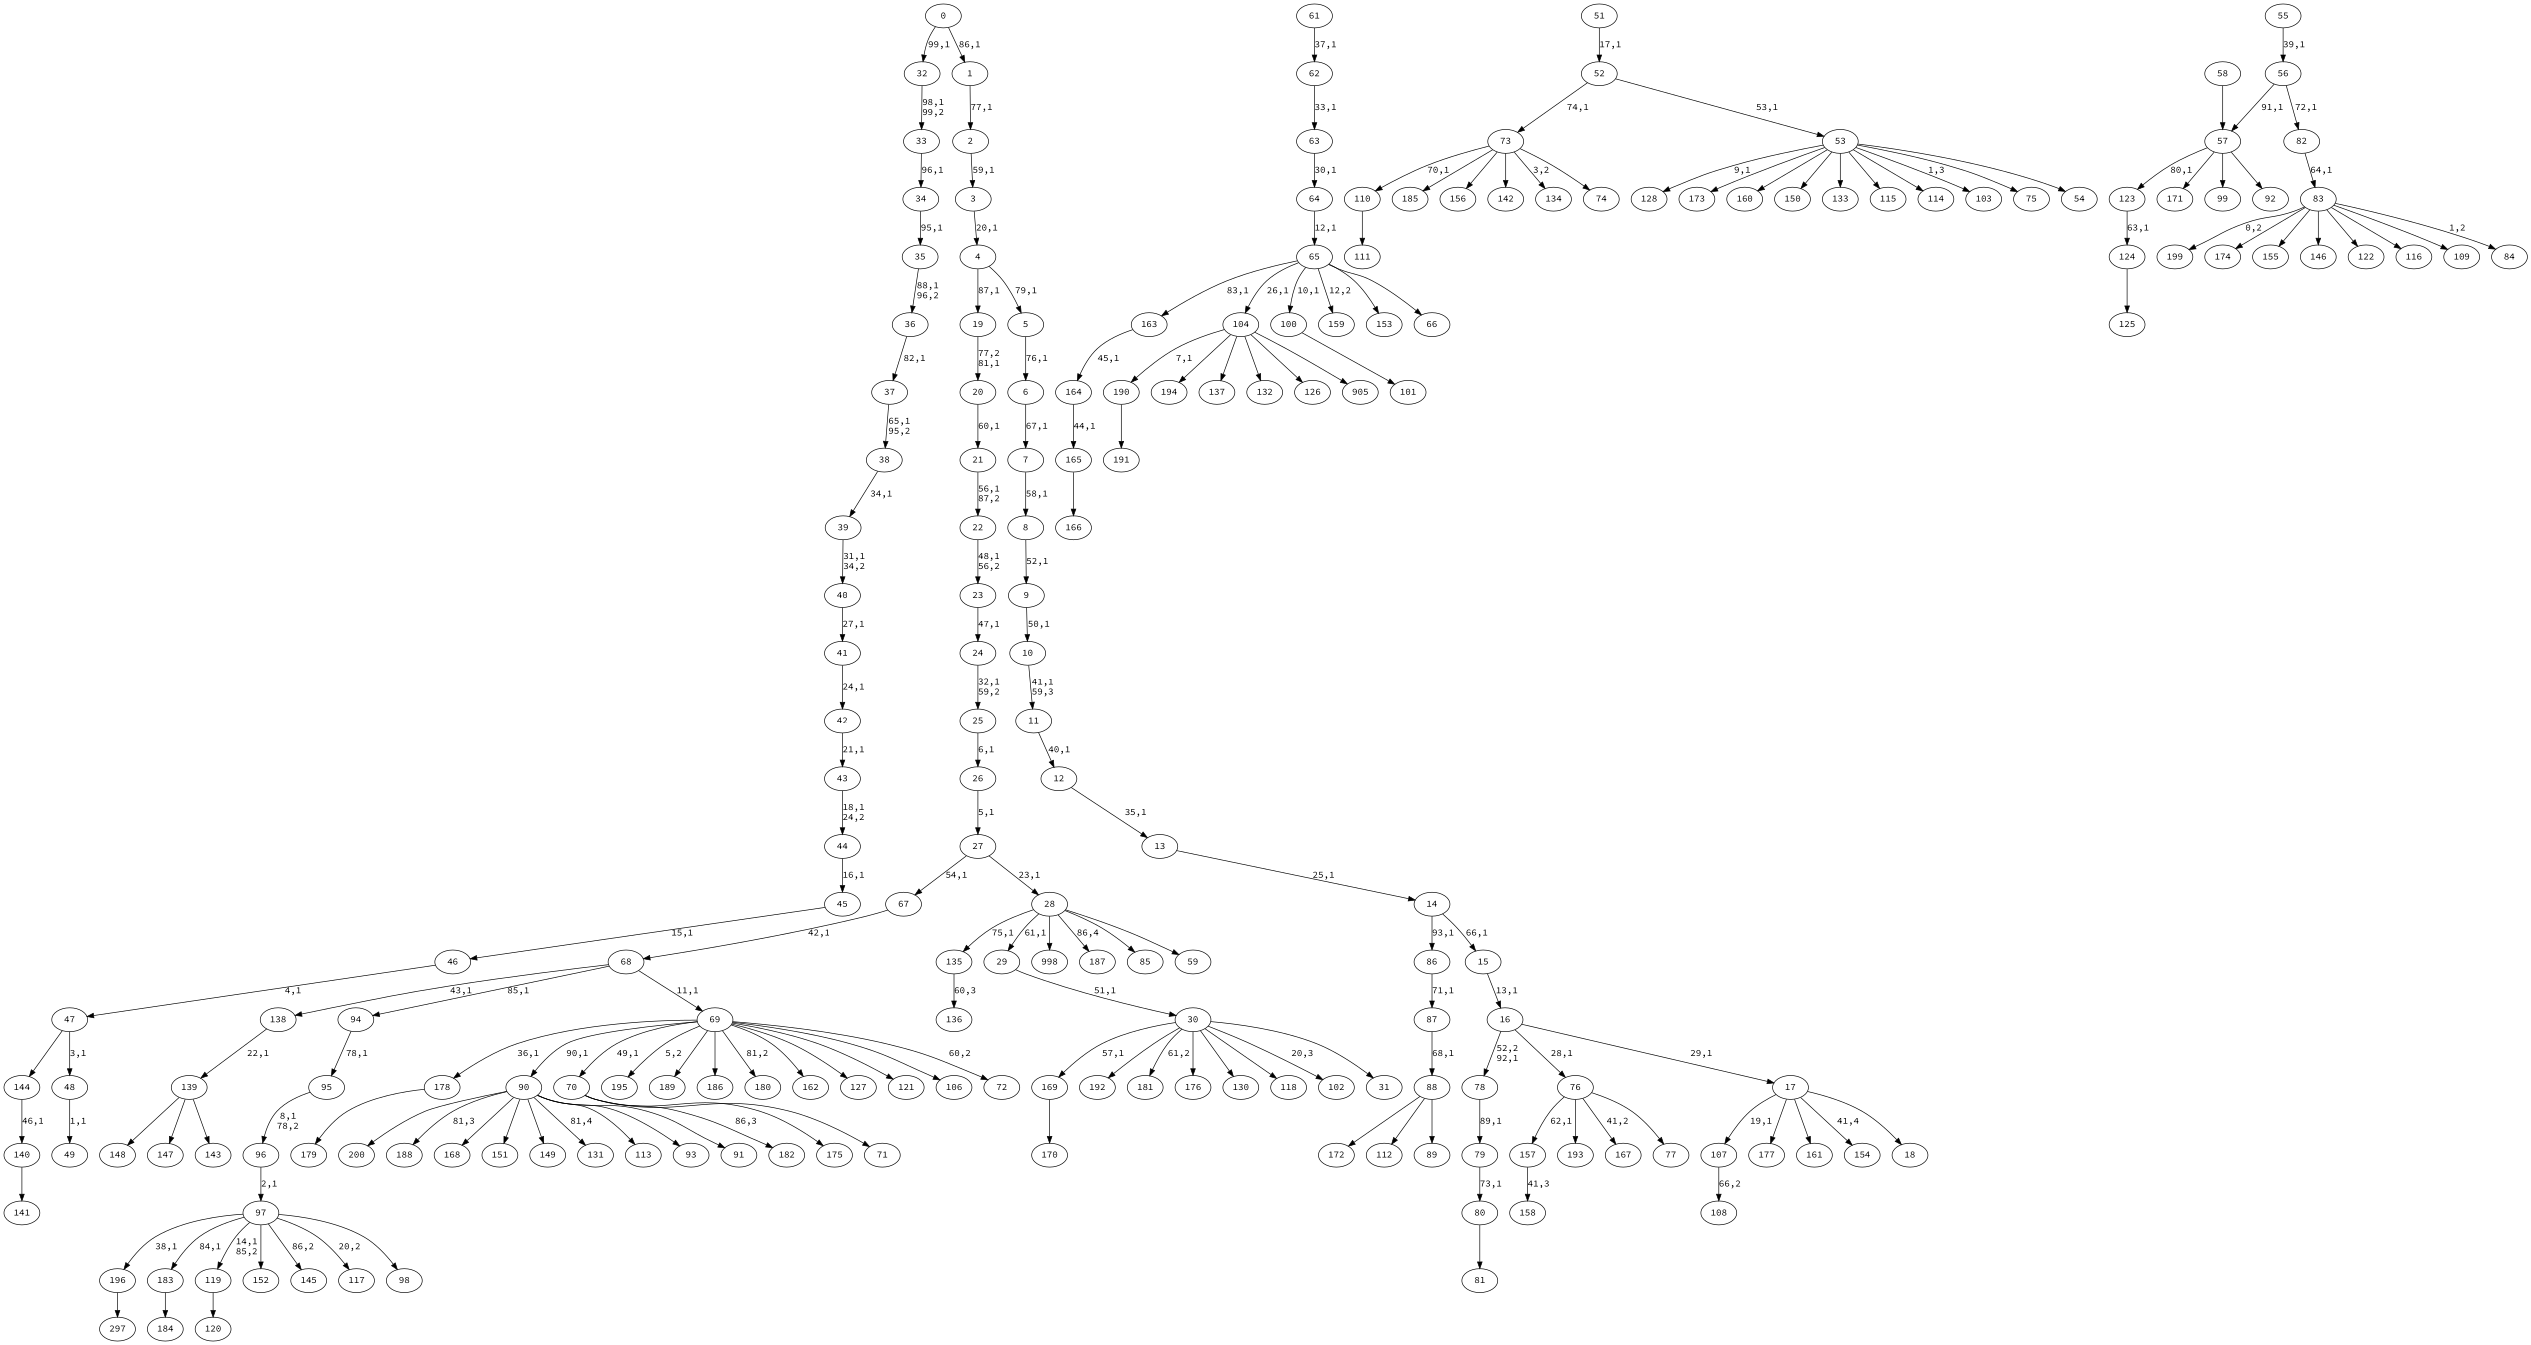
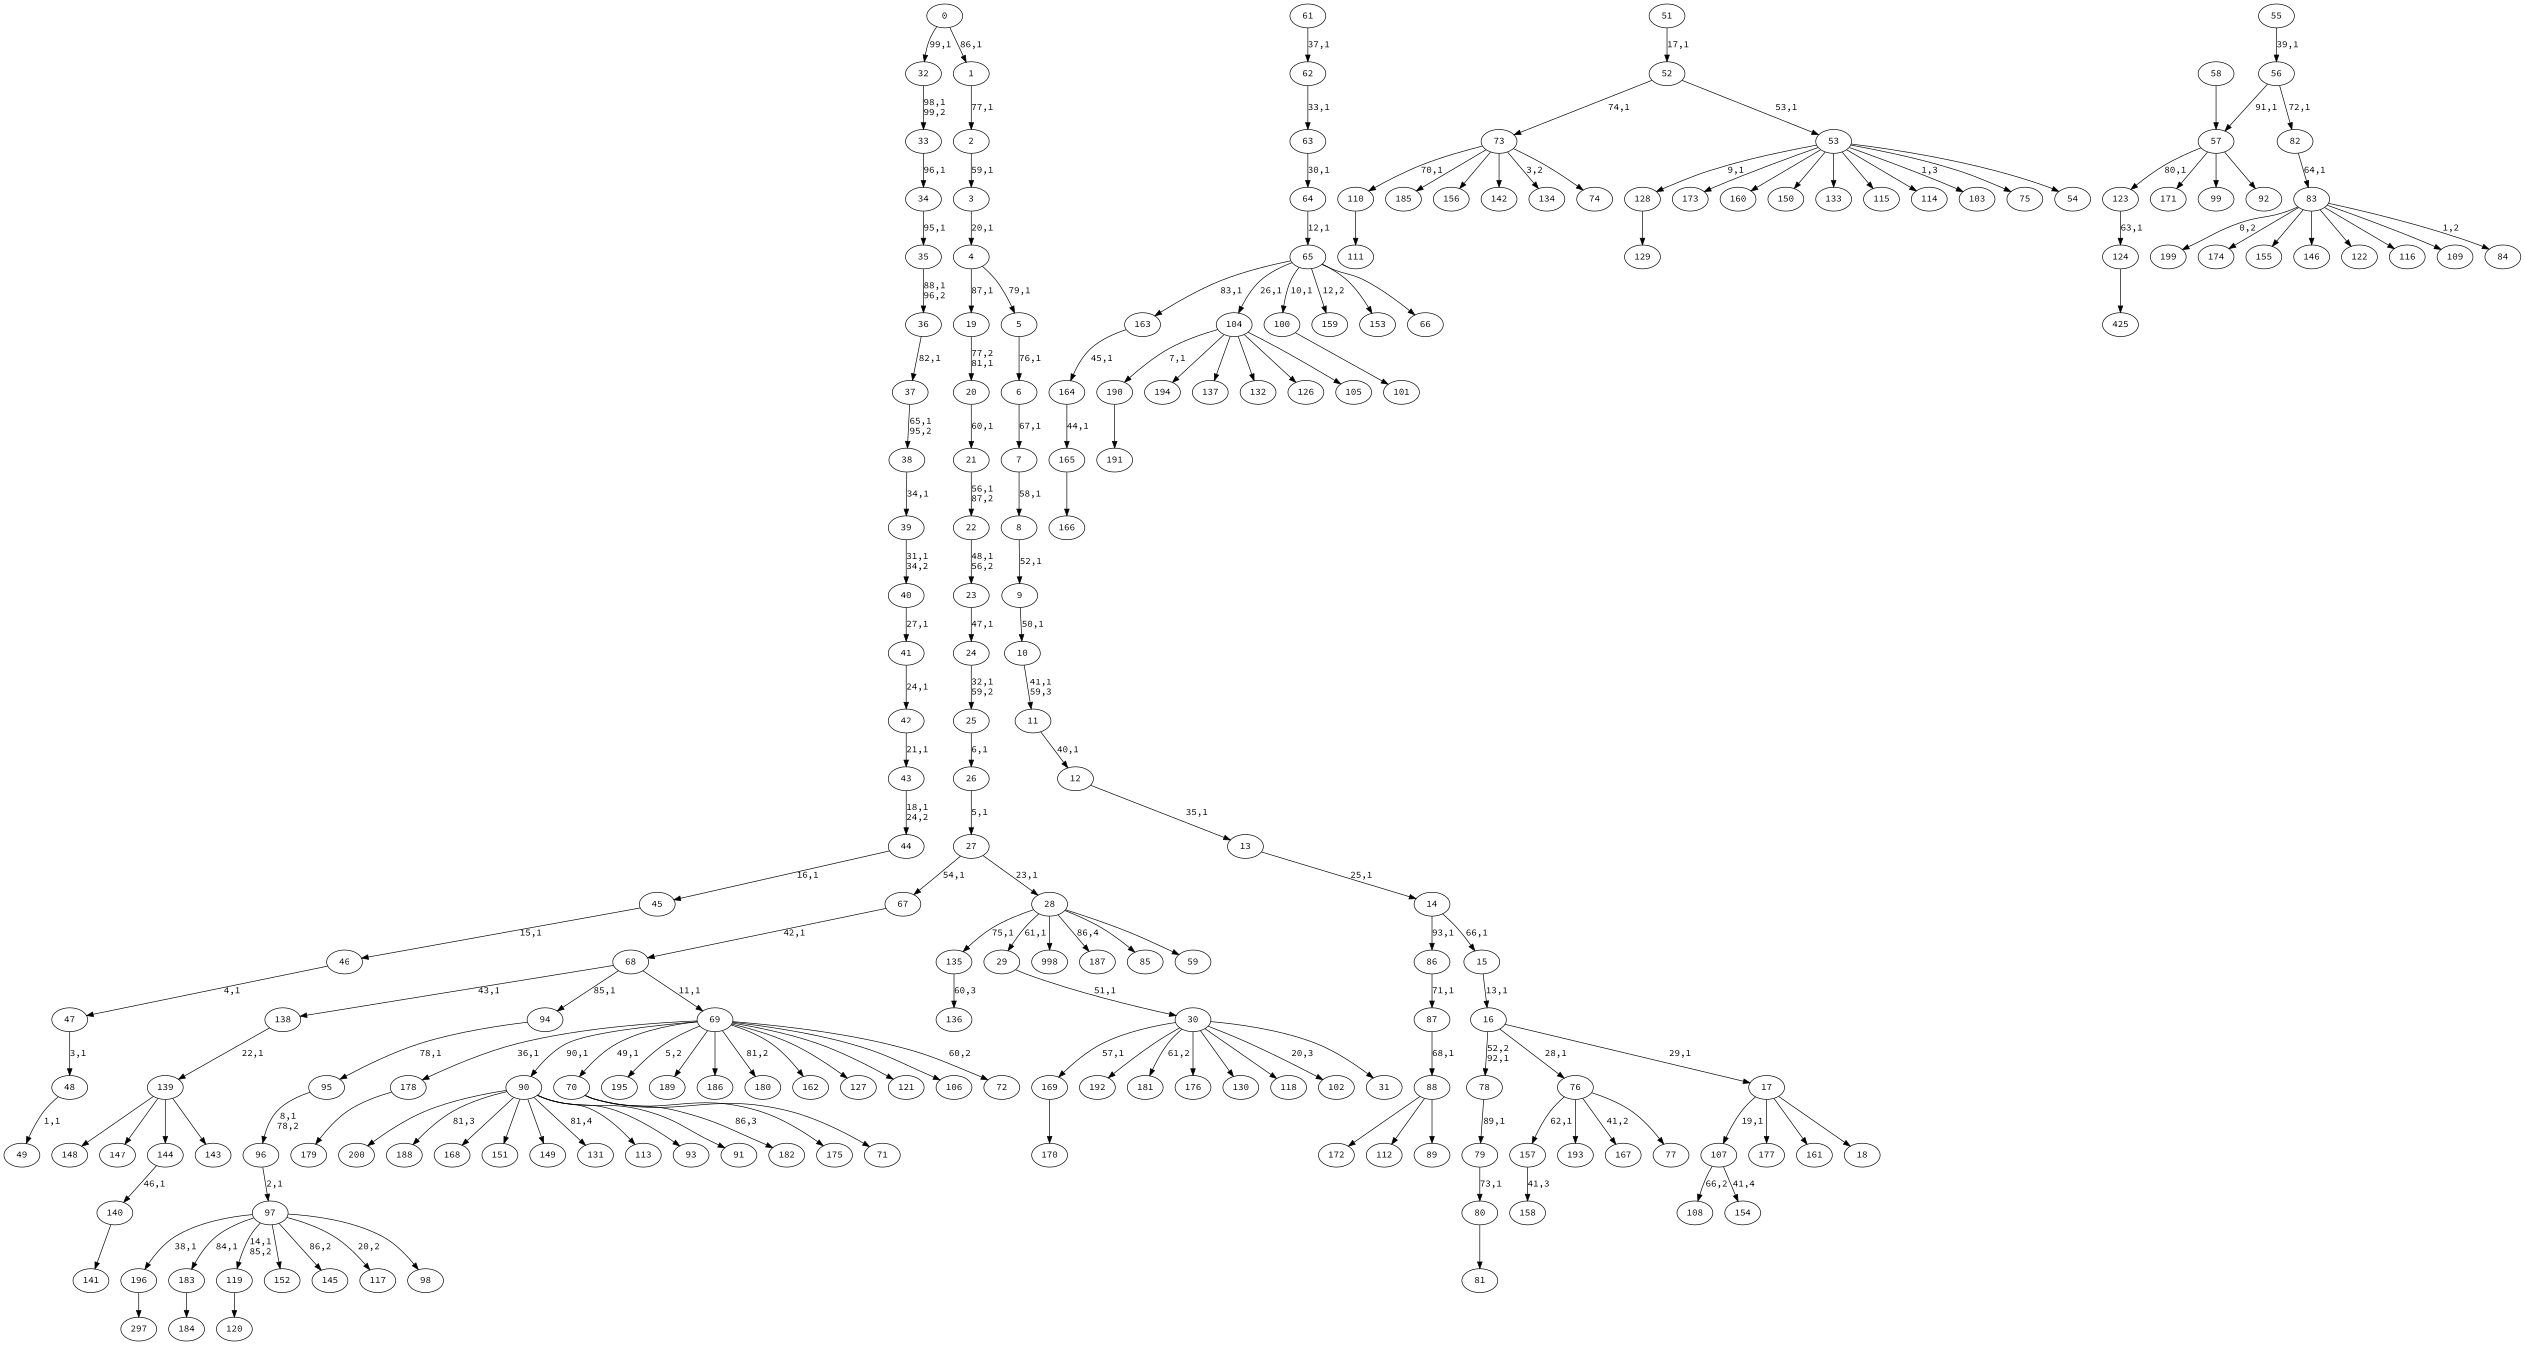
node "129": added
node "125": label "125" -> "425"
node "905": label "905" -> "105"
edge "47" -> "144": now "139" -> "144"
edge "17" -> "154": now "107" -> "154"
